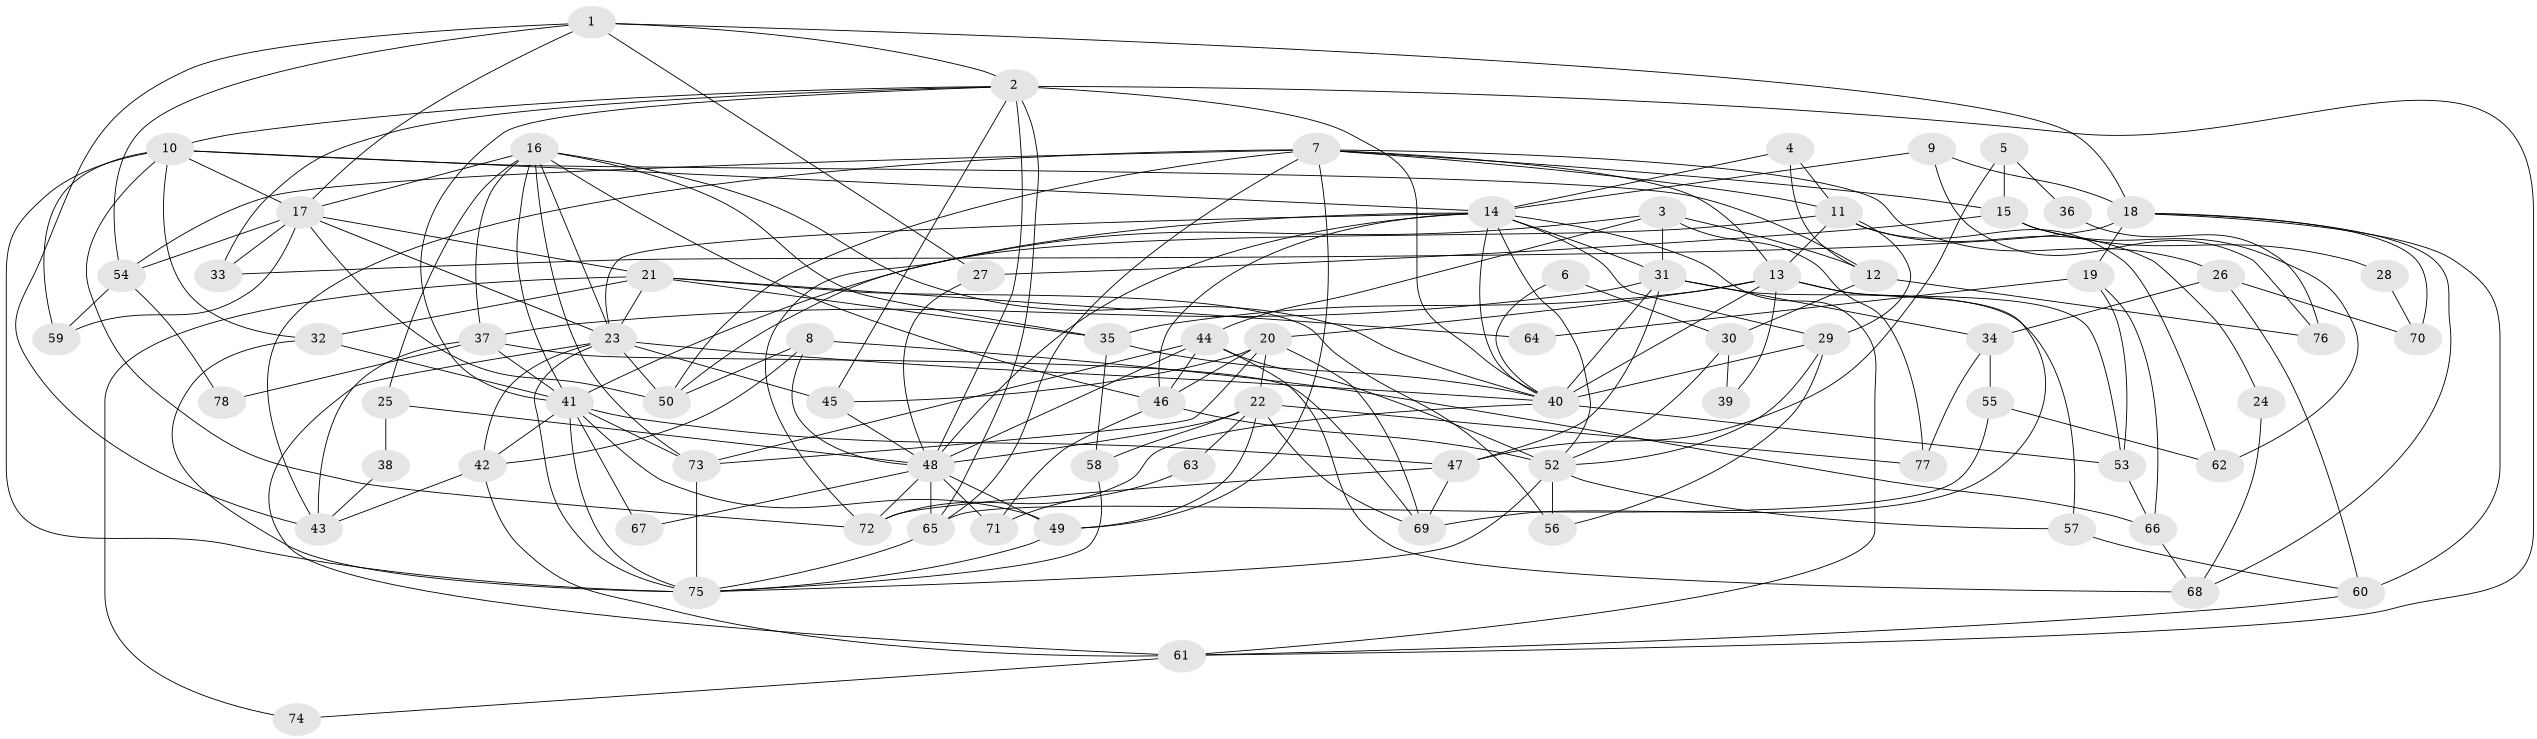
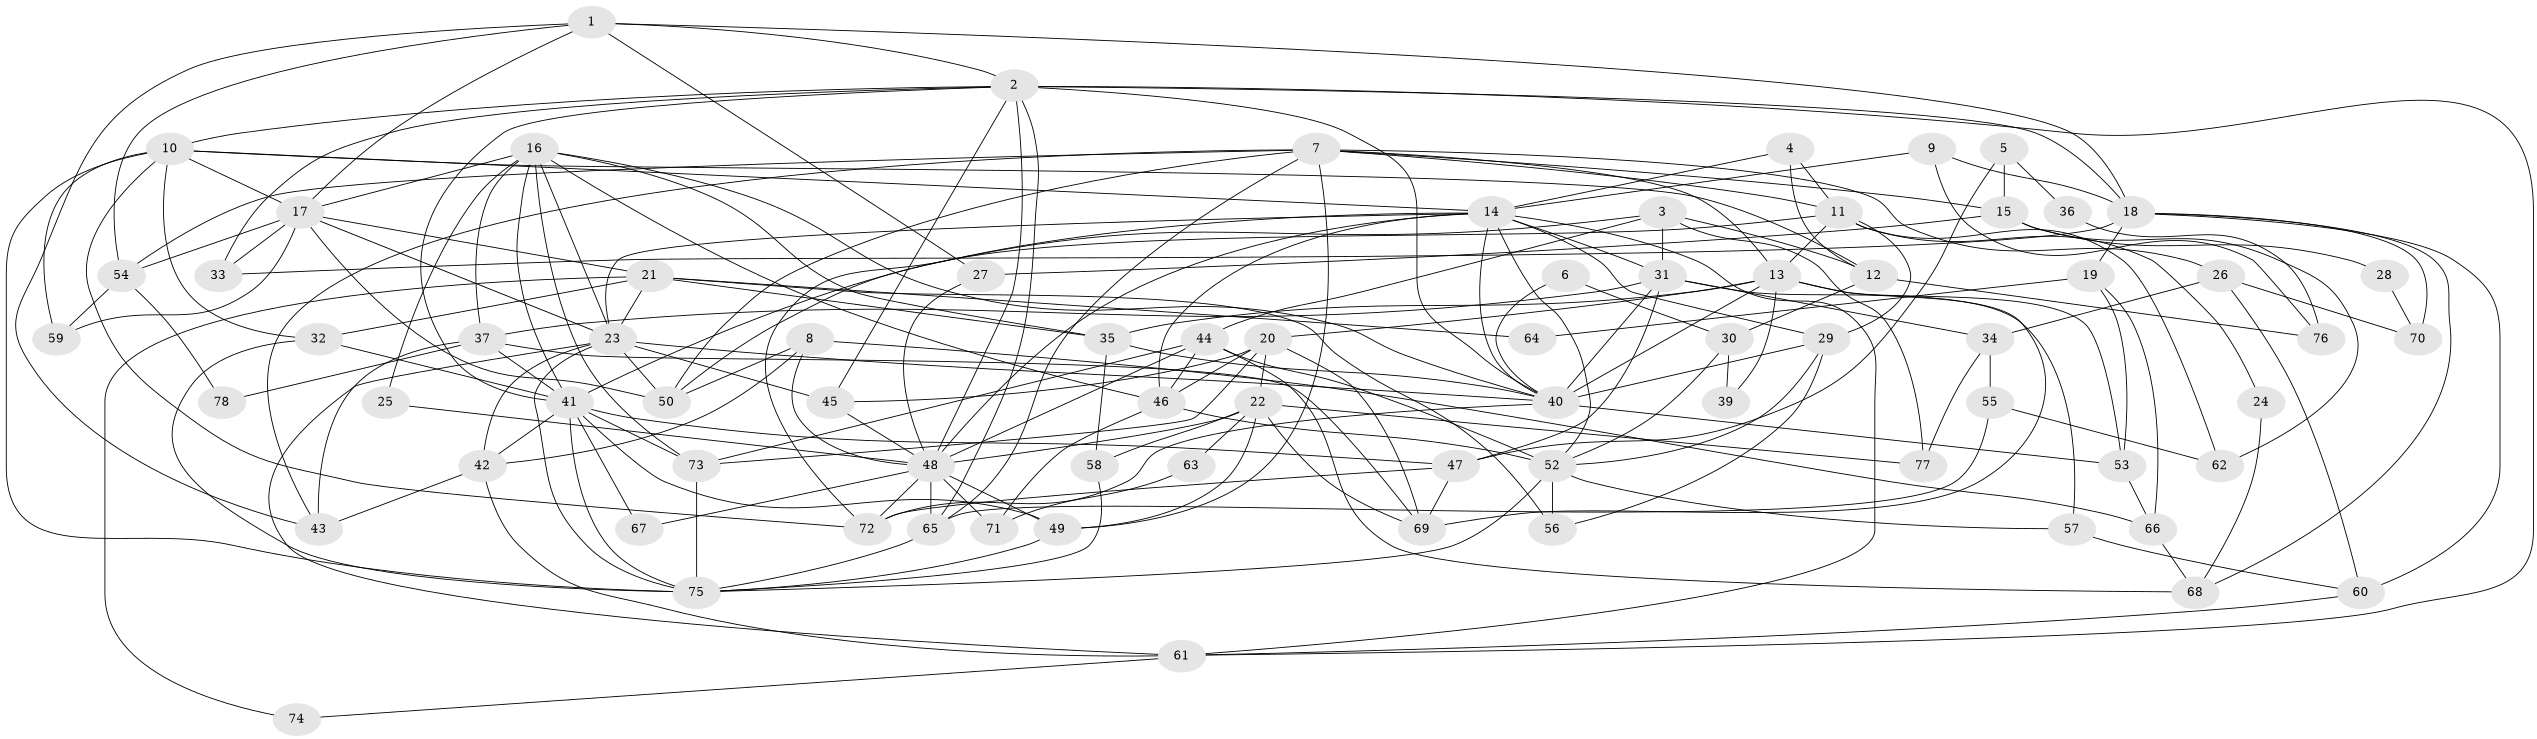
edge "2" -- "18": added
node "38": removed
